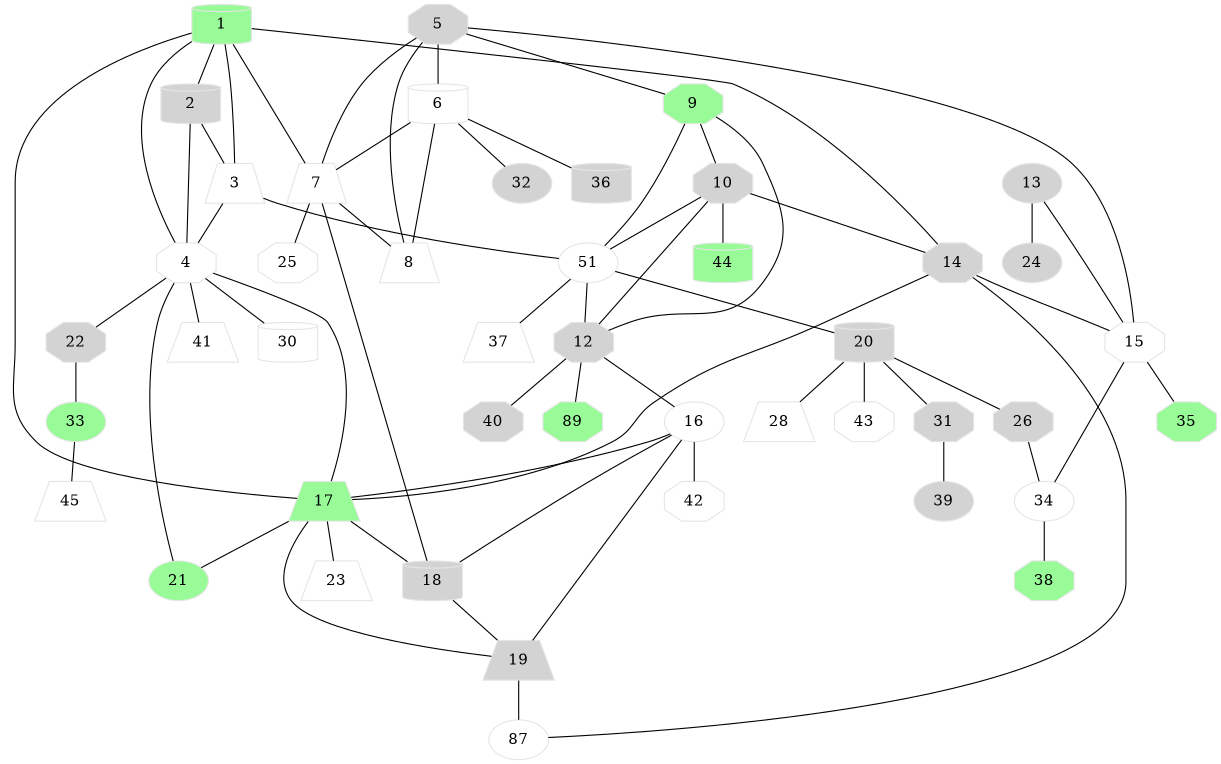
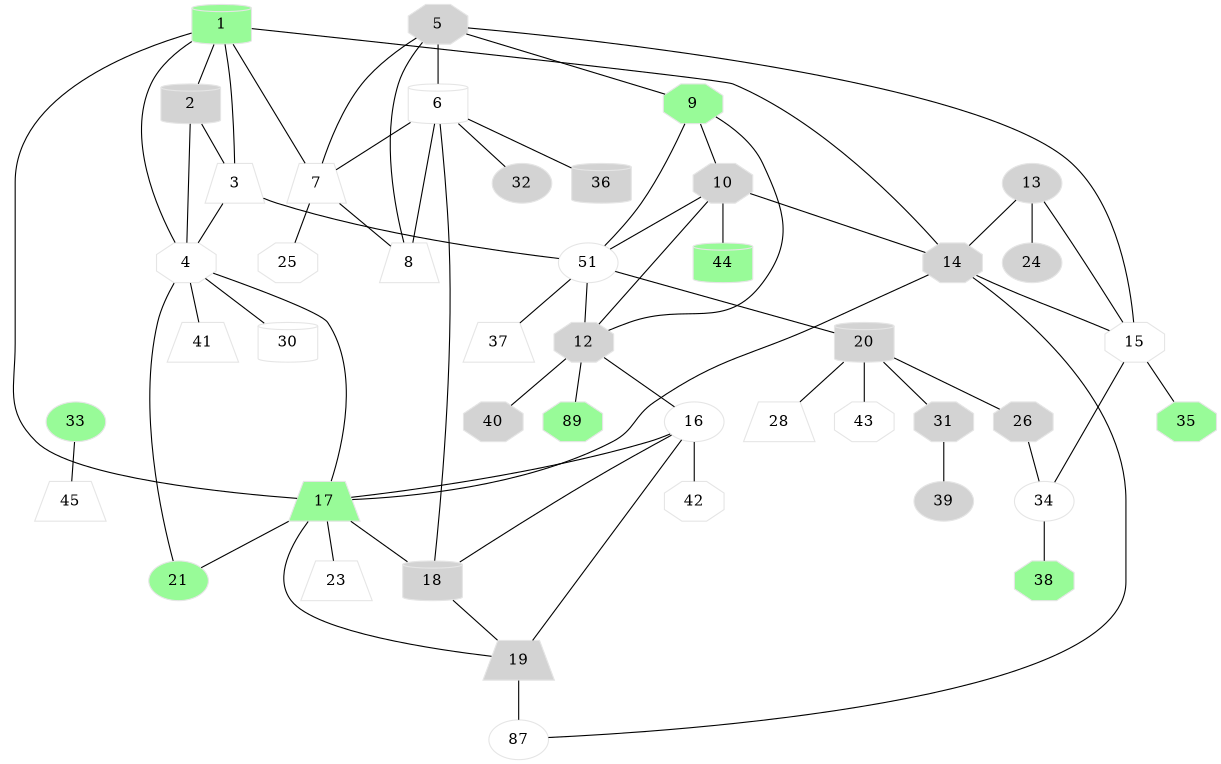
edge "13" -- "14": added
node "22": removed
edge "7" -- "18": now "6" -- "18"
